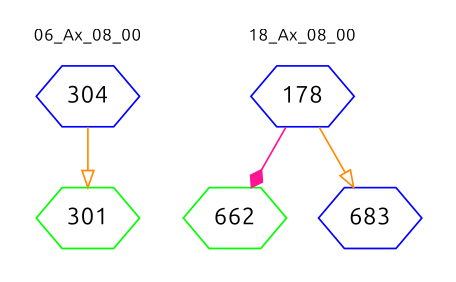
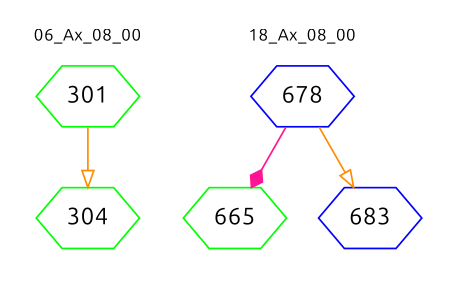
node "304": color blue -> green
node "178": label "178" -> "678"
edge "304" -> "301": reversed
node "662": label "662" -> "665"
